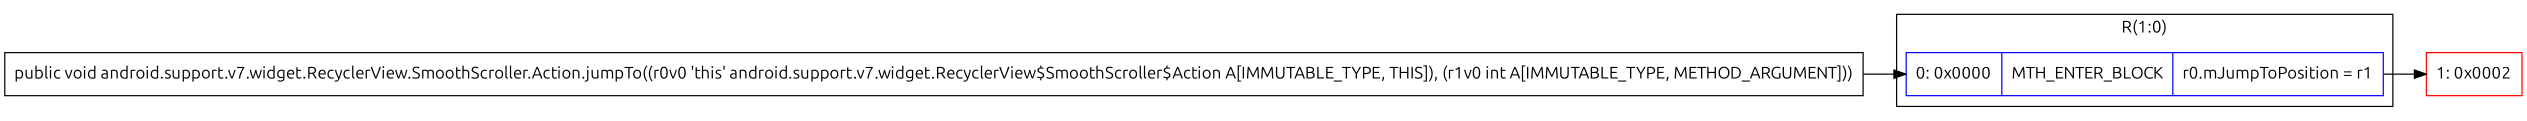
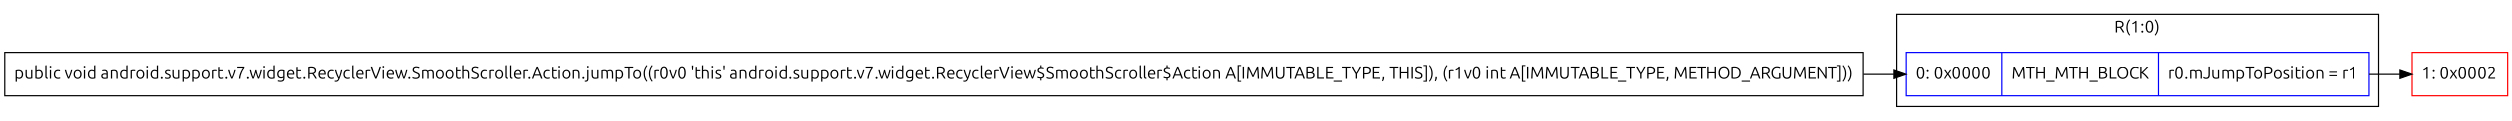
node "0: 0x0000": text "MTH_ENTER_BLOCK" -> "MTH_MTH_BLOCK"
